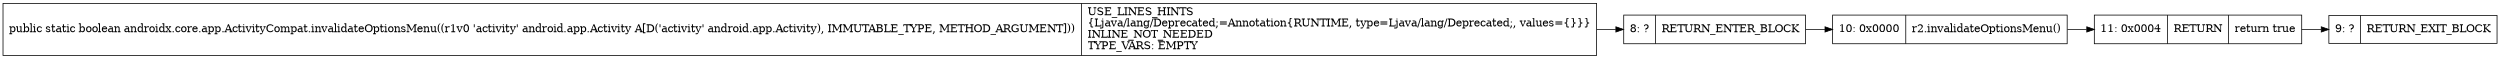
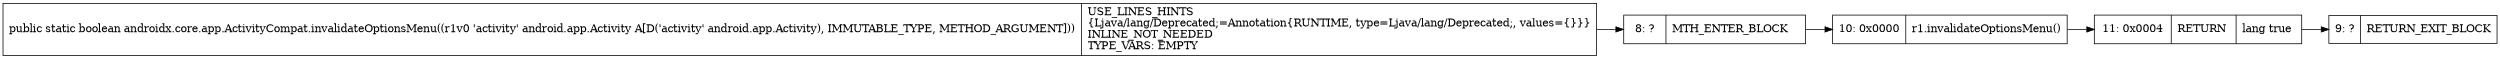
node "8: ?": text "RETURN_ENTER_BLOCK" -> "MTH_ENTER_BLOCK"
node "10: 0x0000": text "r2.invalidateOptionsMenu()" -> "r1.invalidateOptionsMenu()"
node "11: 0x0004": text "return true" -> "lang true"
